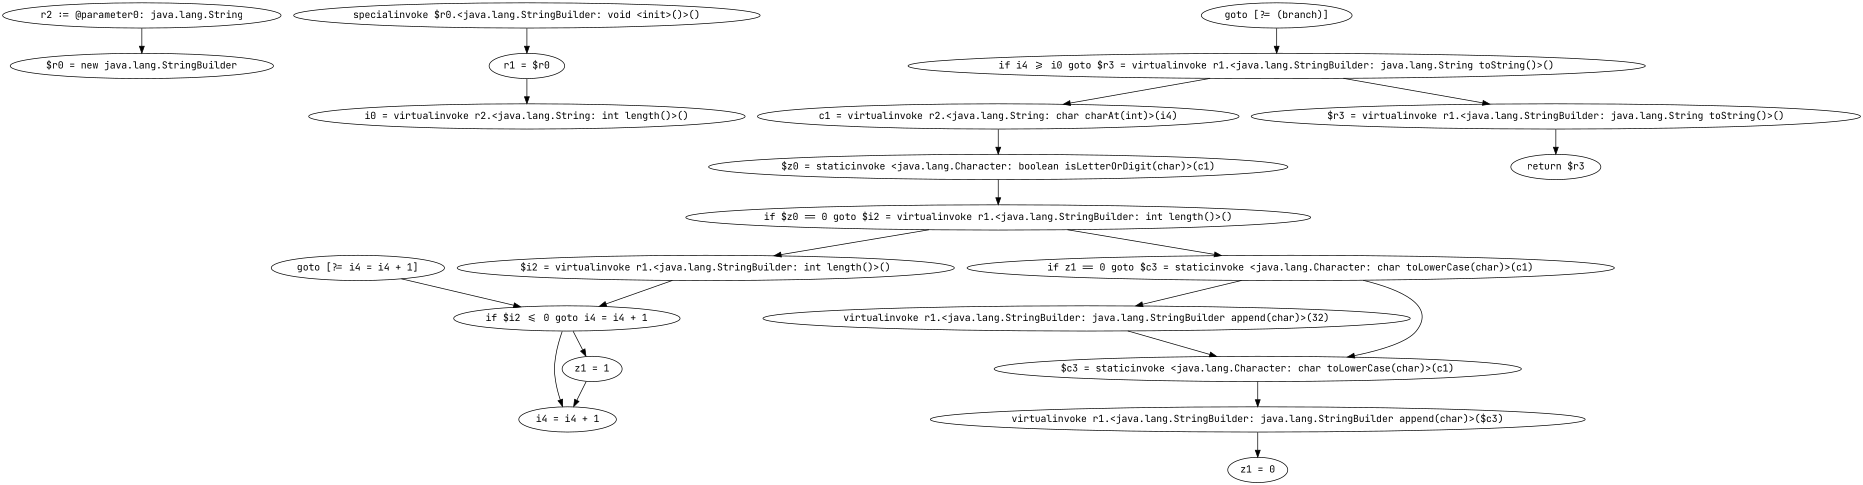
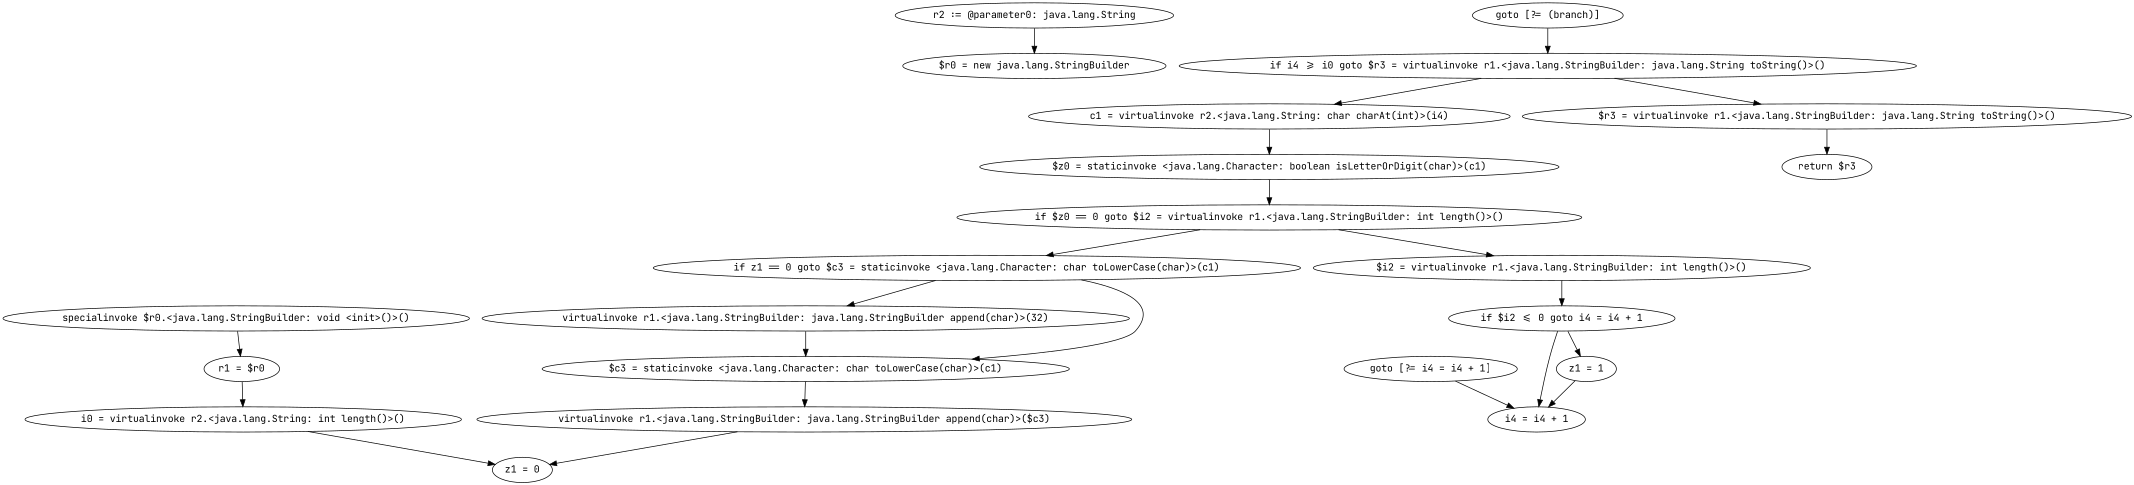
edge "goto [?= i4 = i4 + 1]" -> "if $i2 <= 0 goto i4 = i4 + 1": now "goto [?= i4 = i4 + 1]" -> "i4 = i4 + 1"
edge "i0 = virtualinvoke r2.<java.lang.String: int length()>()" -> "z1 = 0": added
